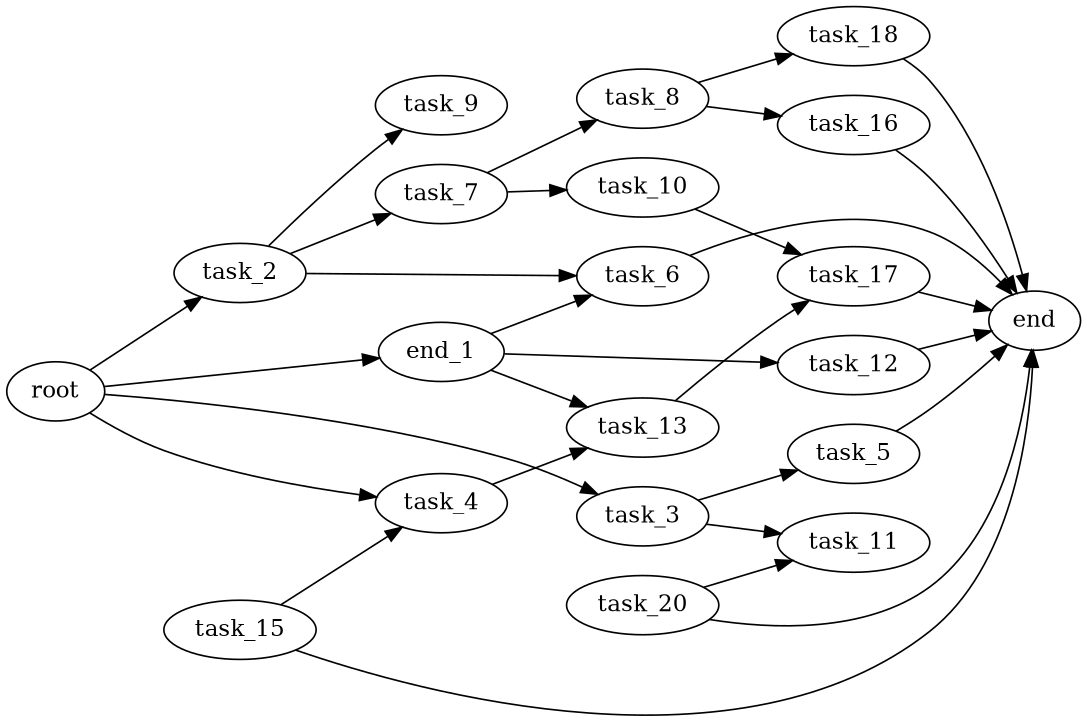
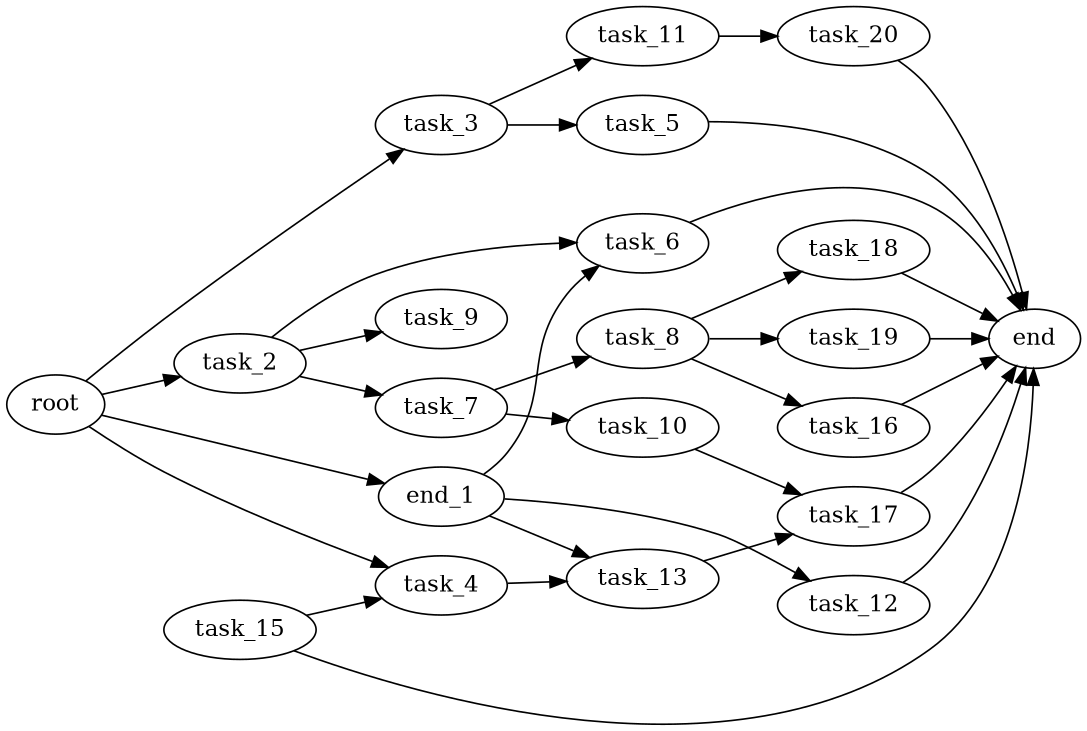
node "task_19": added
edge "task_20" -> "task_11": reversed
